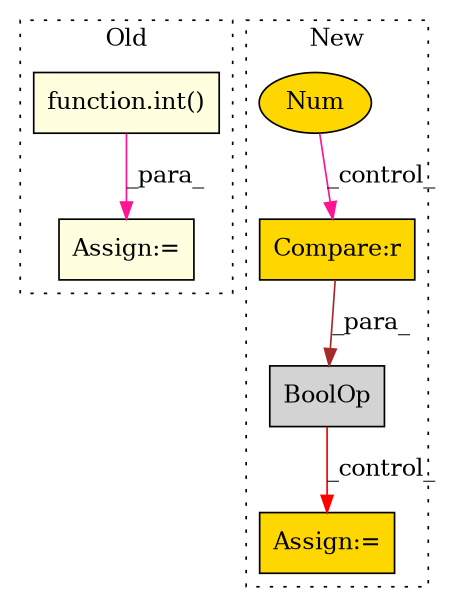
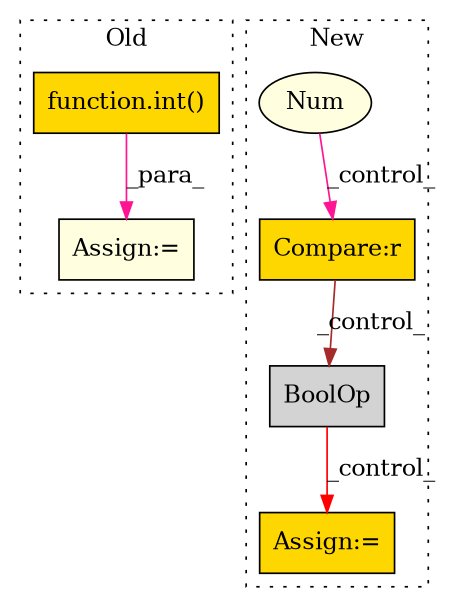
node "function.int()": fillcolor lightyellow -> gold
node "Num": fillcolor gold -> lightyellow
edge "Compare:r" -> "BoolOp": label "_para_" -> "_control_"
